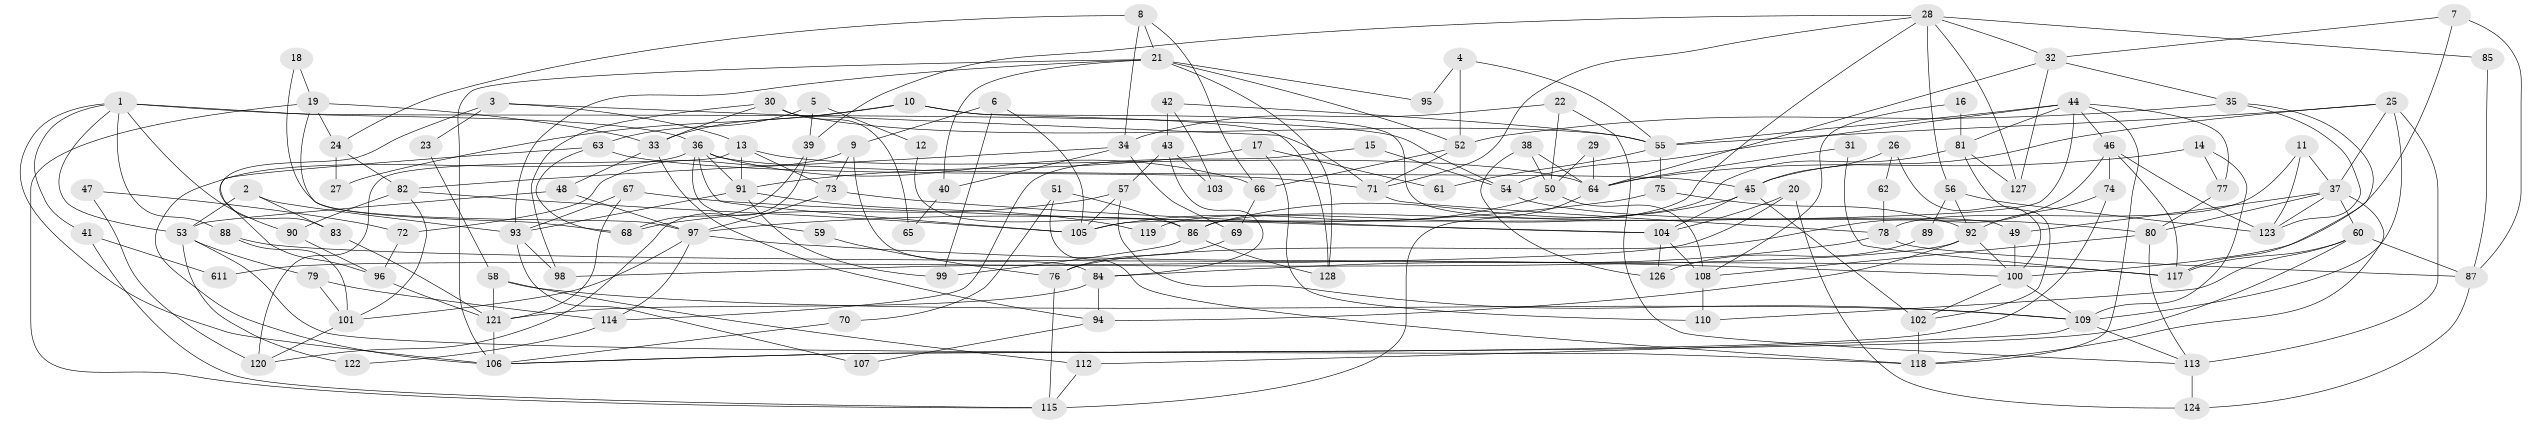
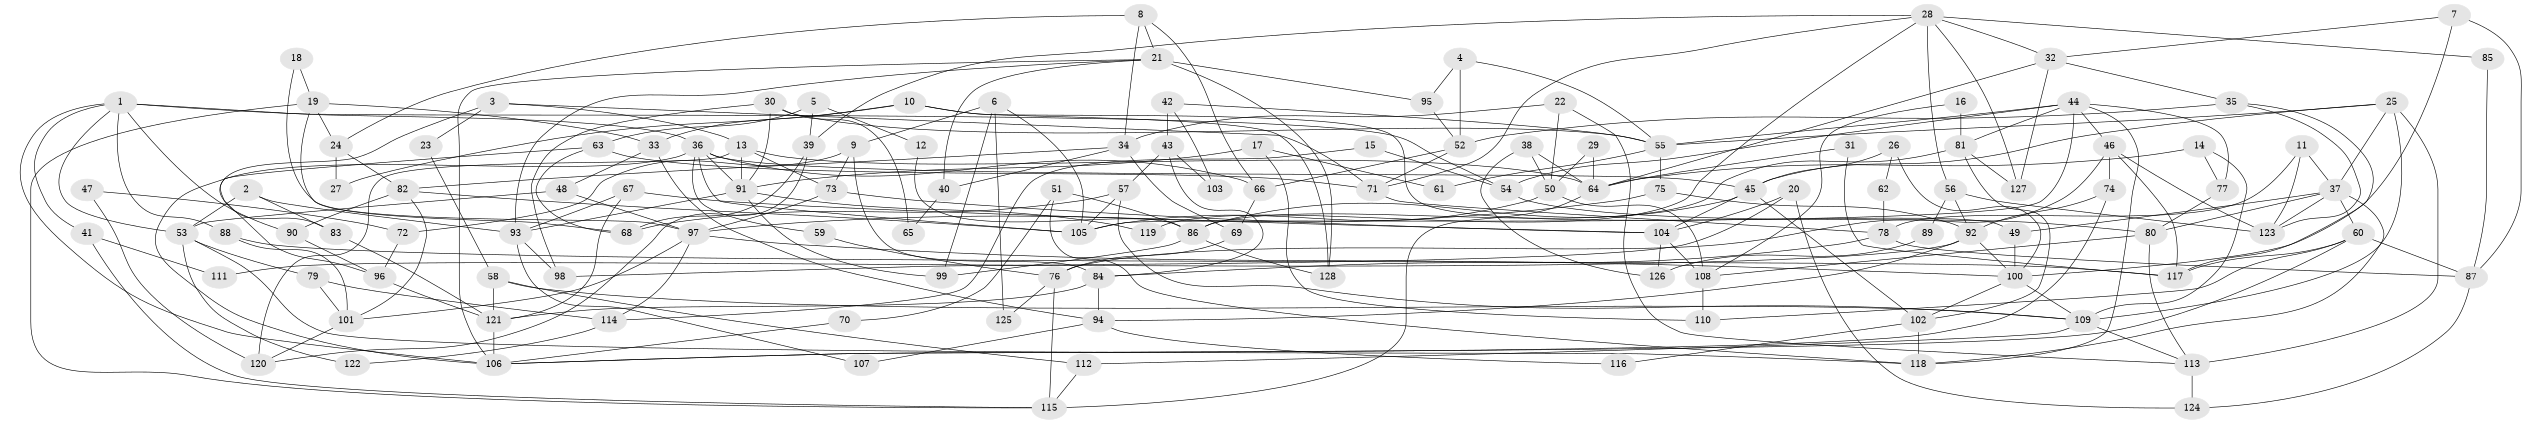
edge "21" -- "52": now "95" -- "52"
edge "30" -- "33": now "30" -- "91"
node "611": label "611" -> "111"
node "125": added
node "116": added
